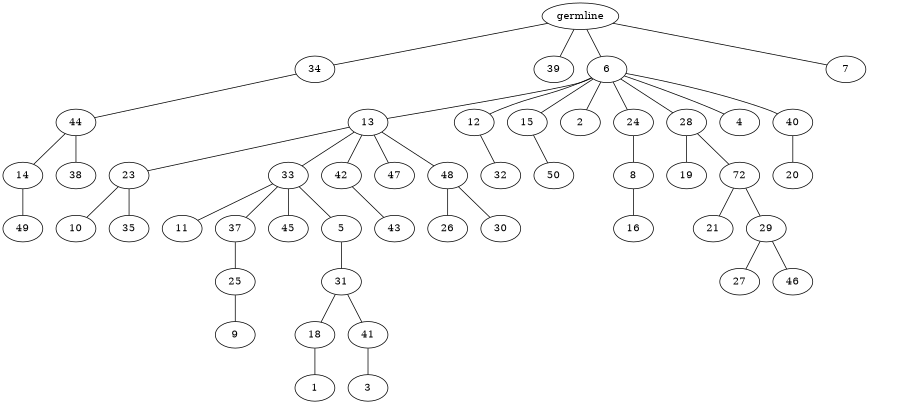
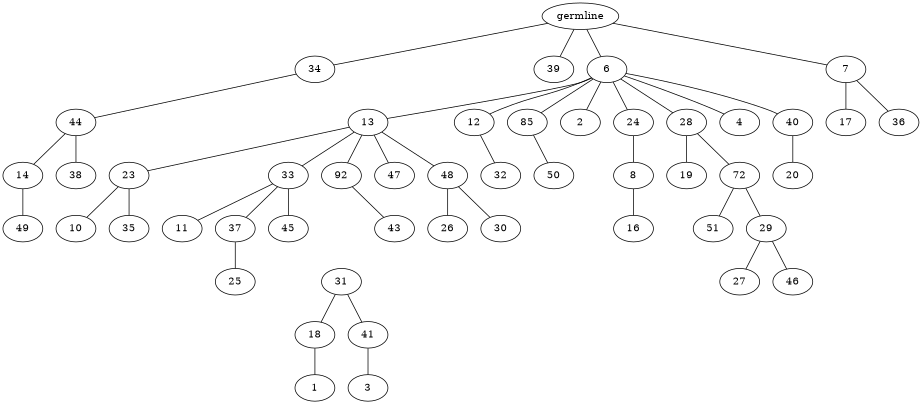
node "15": label "15" -> "85"
node "17": added
node "36": added
node "42": label "42" -> "92"
node "5": removed
node "21": label "21" -> "51"
node "9": removed
